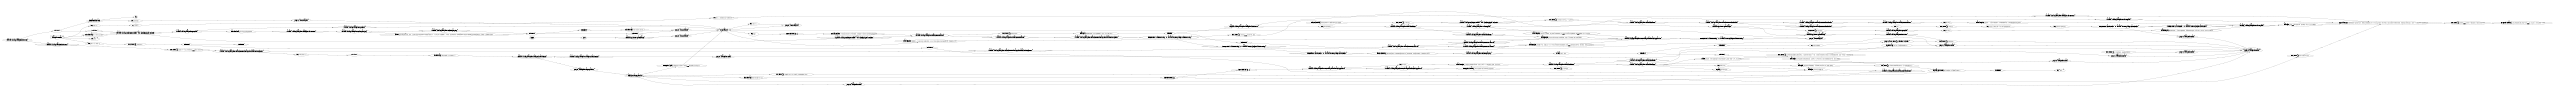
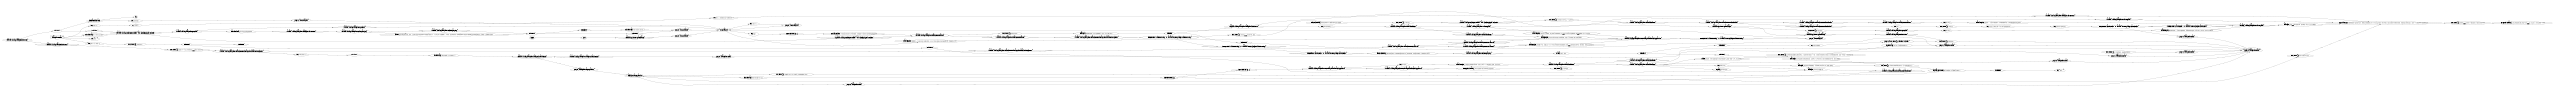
node "Perception (Sight): 乙烯基材料上还留着一道凹痕——就在你刚才击中的位置。": removed
